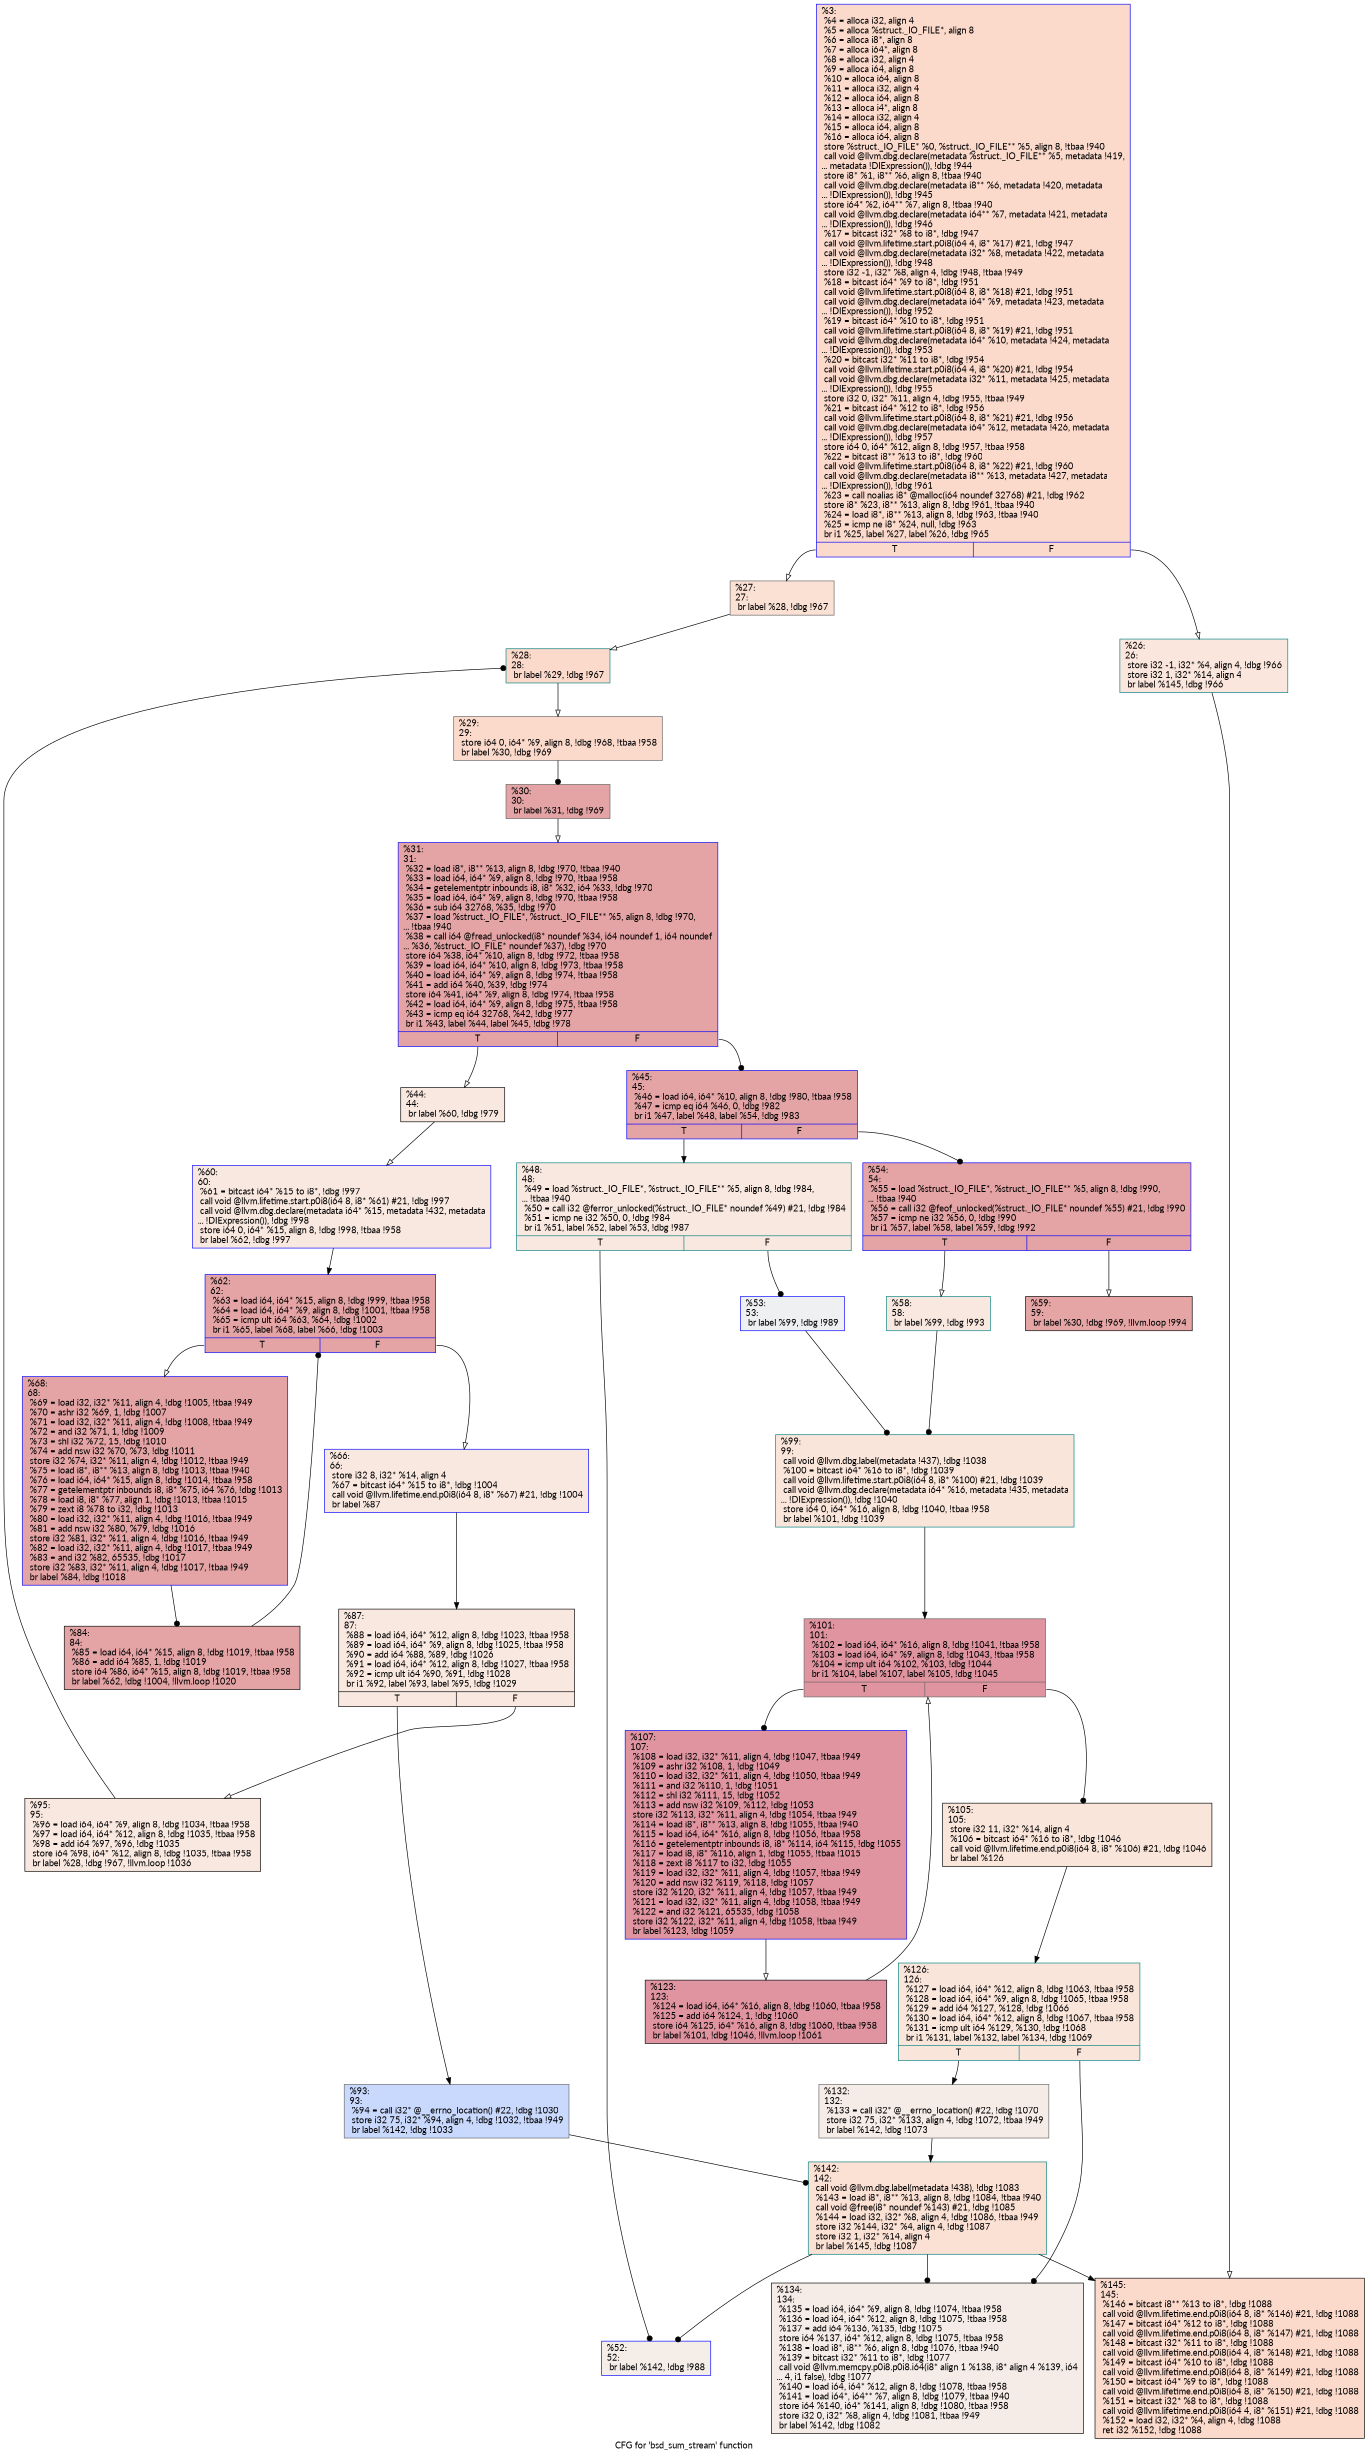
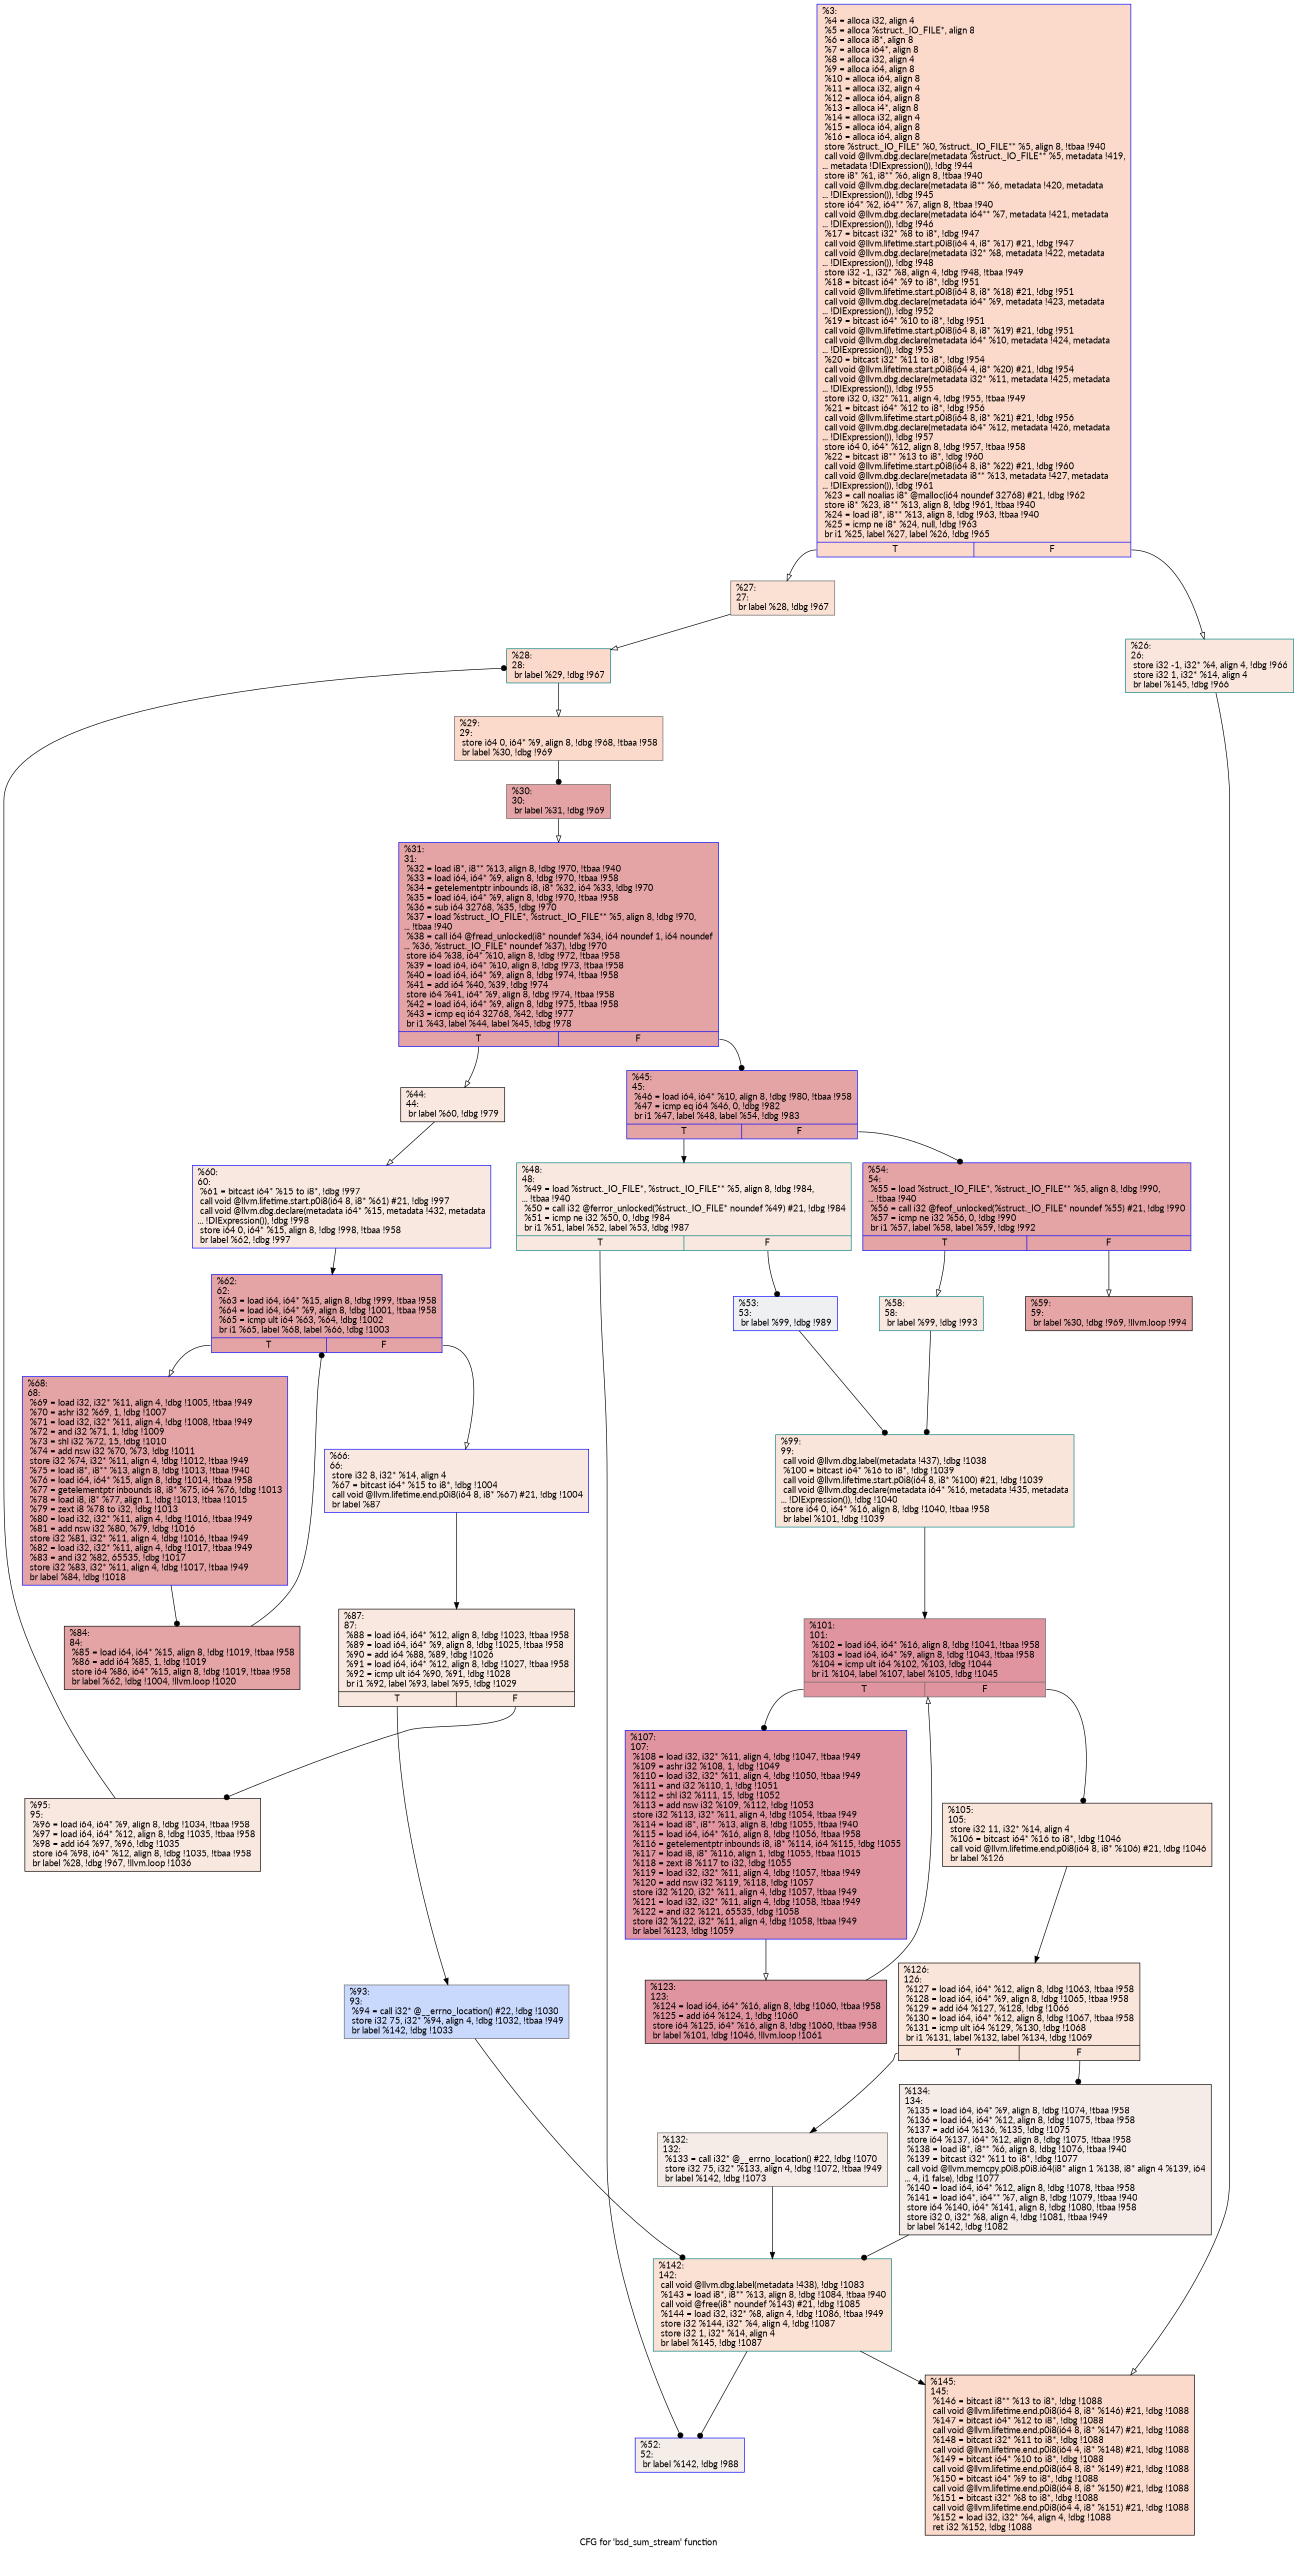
edge "%87:" -> "%95:": arrowhead onormal -> dot
node "%126:": color teal -> black
edge "%142:" -> "%134:": reversed
